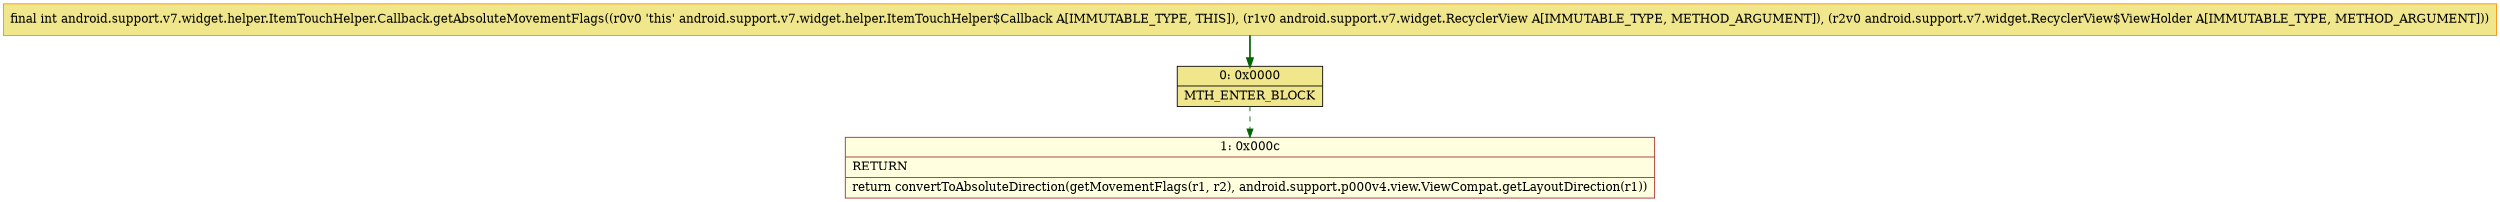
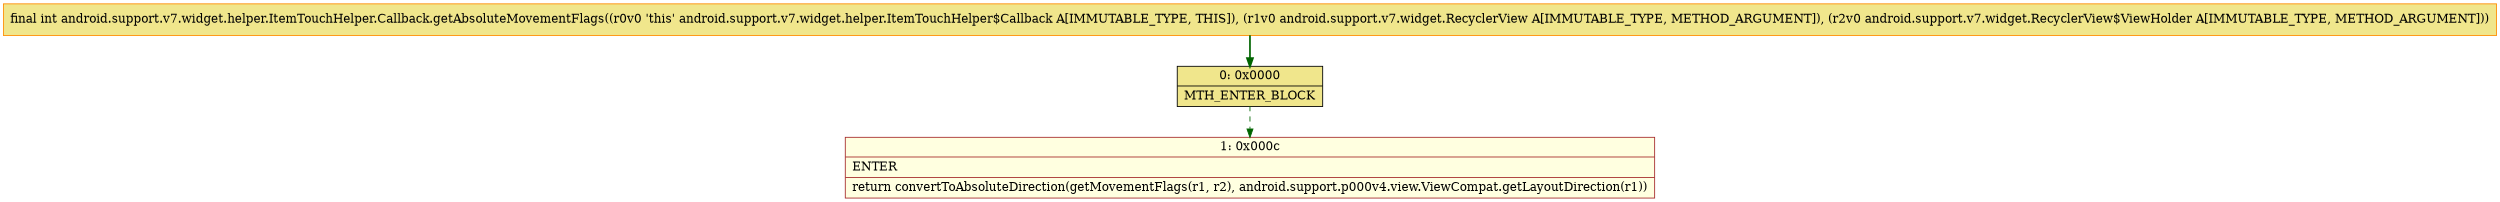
node "1: 0x000c": text "RETURN" -> "ENTER"
